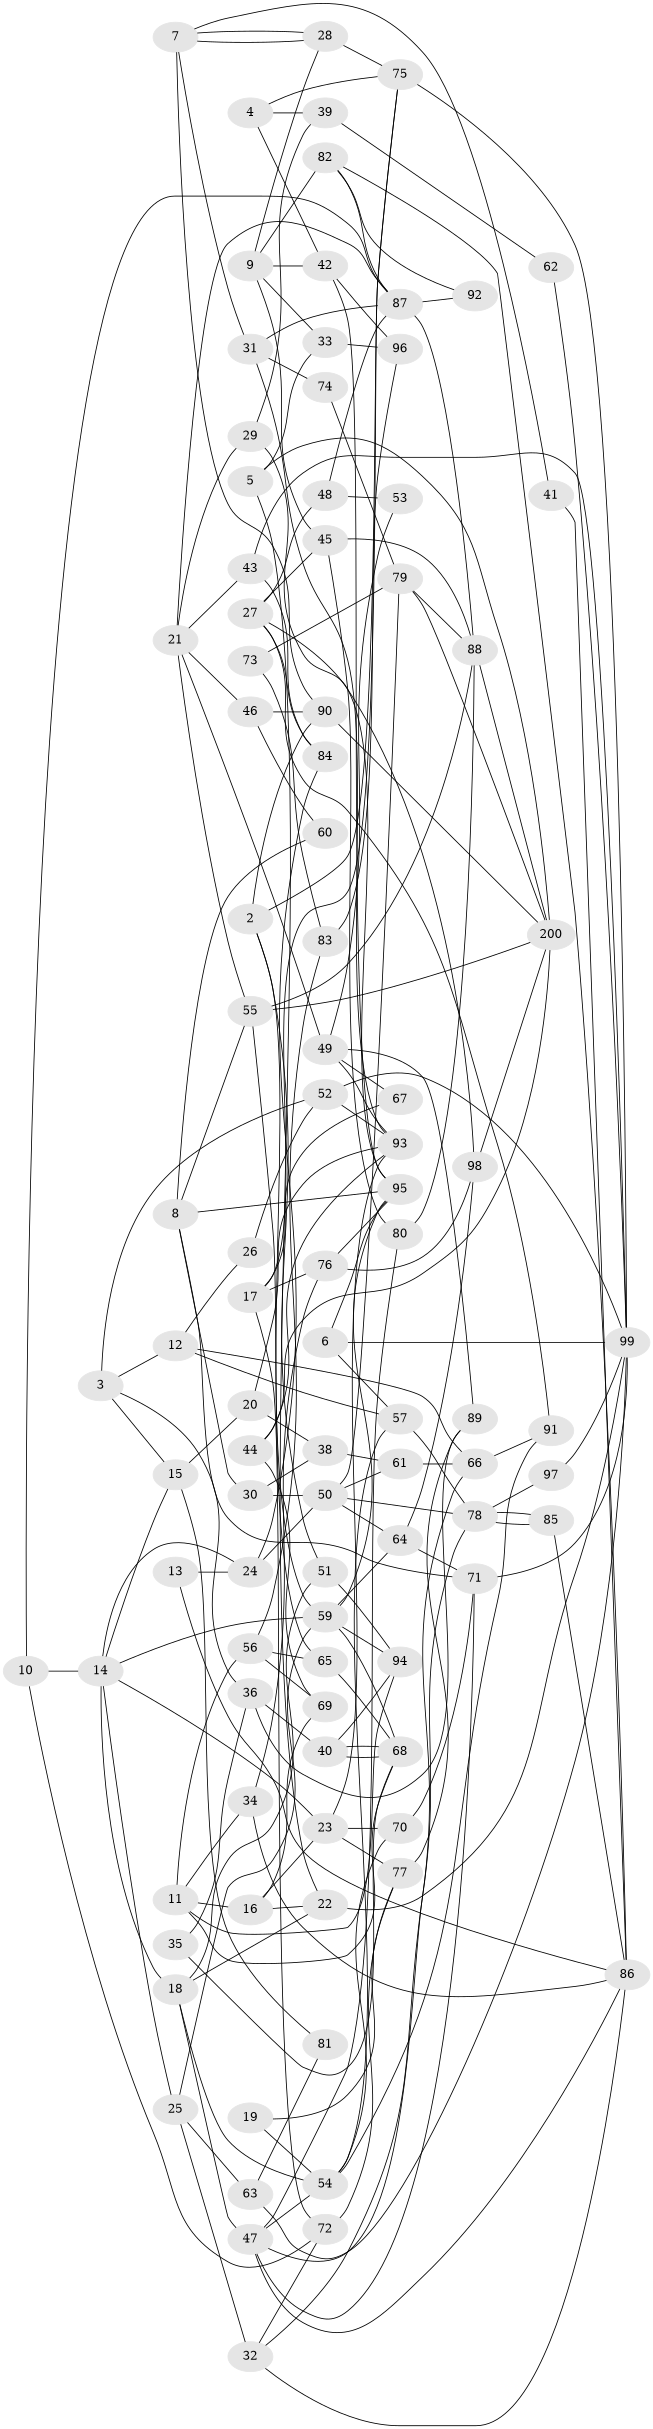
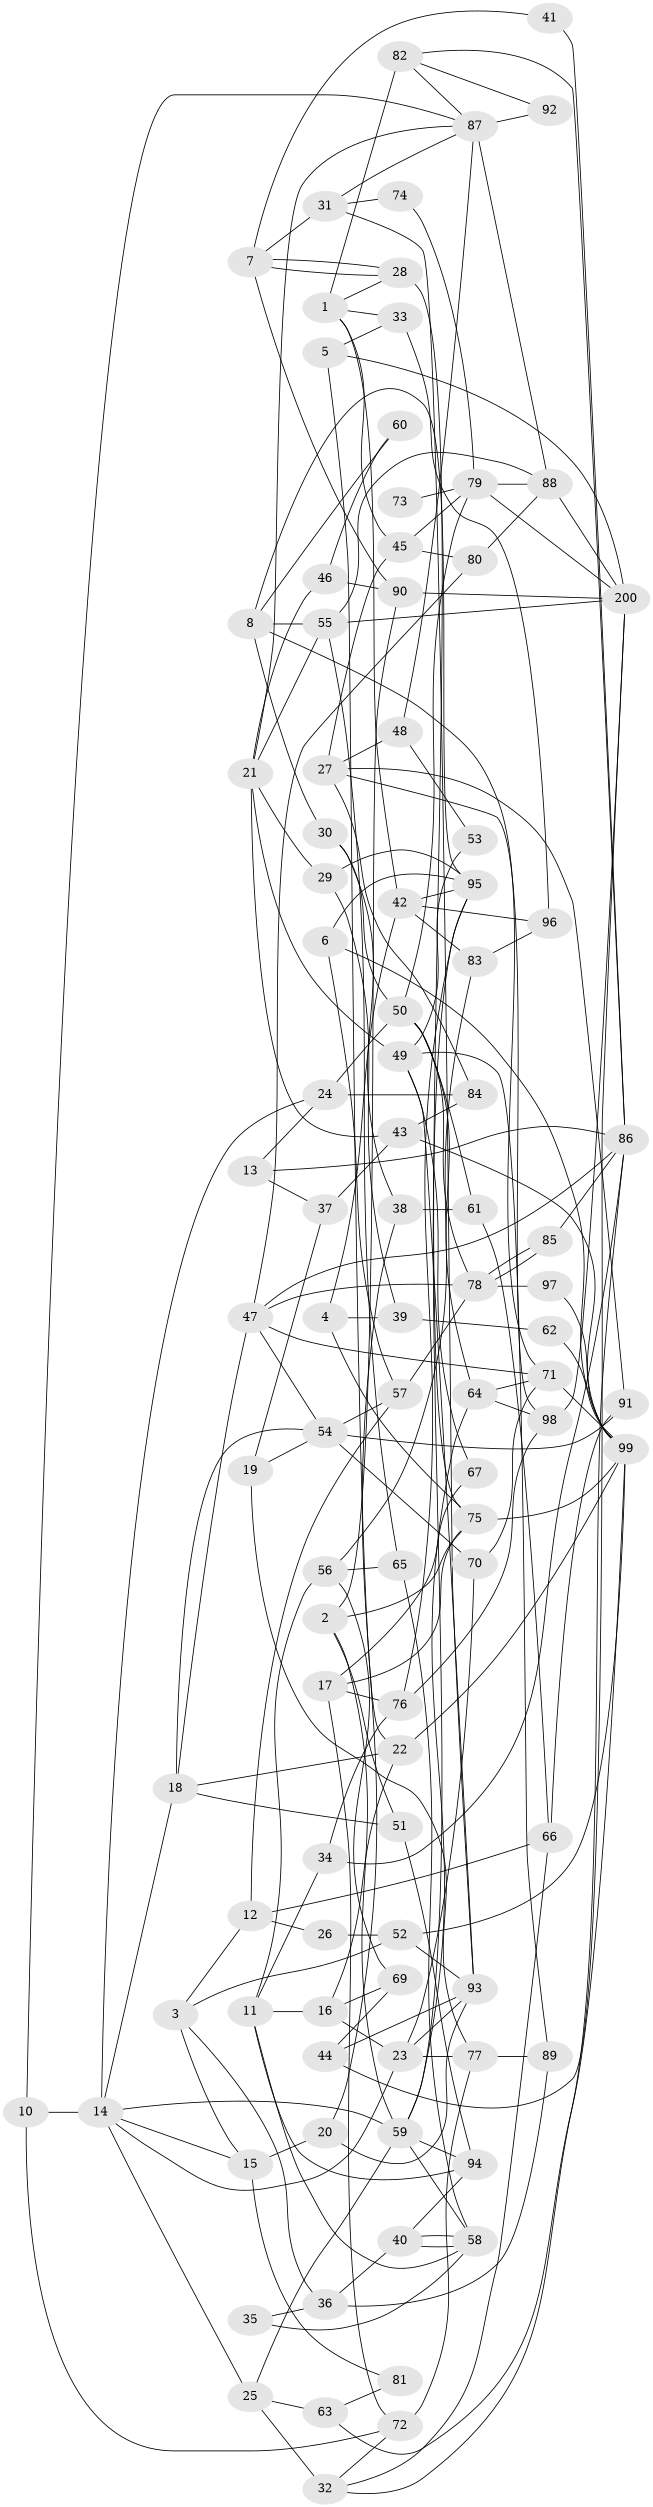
node "9": label "9" -> "1"
edge "45" -- "88": now "45" -- "79"
edge "73" -- "83": now "42" -- "83"
node "37": added
node "68": label "68" -> "58"
